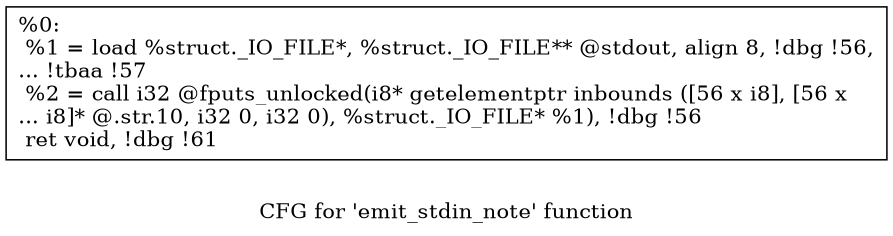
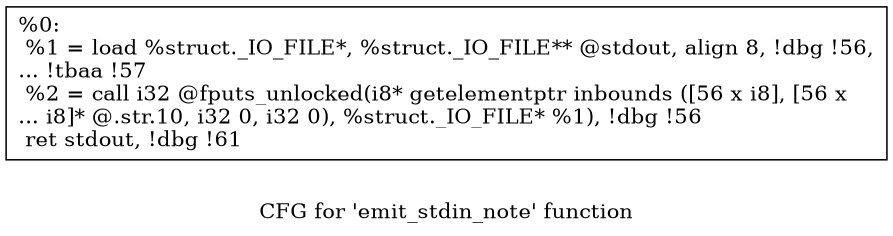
node "%0:": text "ret void, !dbg !61" -> "ret stdout, !dbg !61"
